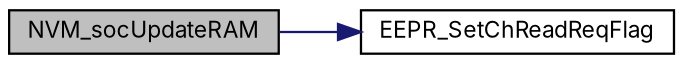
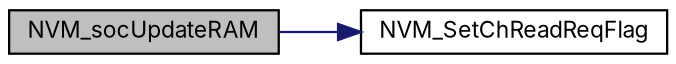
node "EEPR_SetChReadReqFlag": label "EEPR_SetChReadReqFlag" -> "NVM_SetChReadReqFlag"
